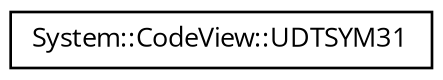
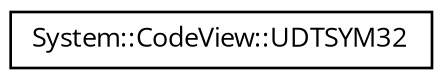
node "System::CodeView::UDTSYM31": label "System::CodeView::UDTSYM31" -> "System::CodeView::UDTSYM32"
